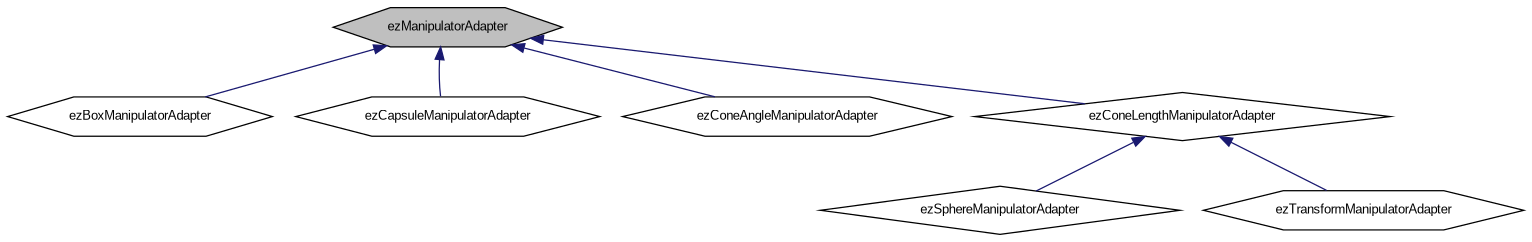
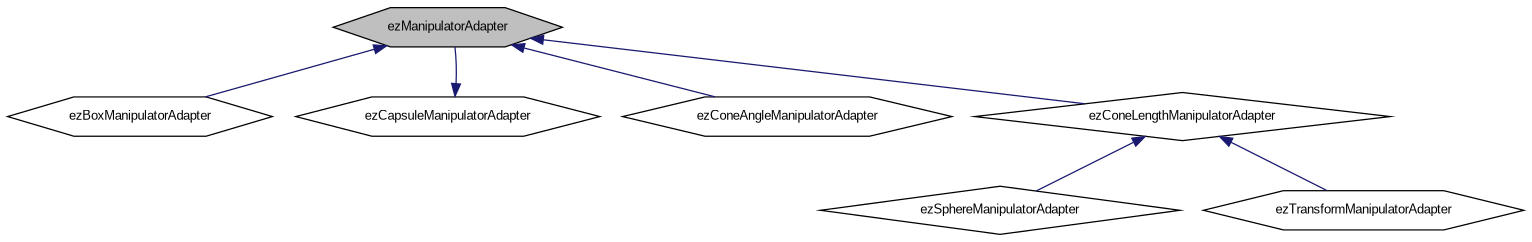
edge "ezCapsuleManipulatorAdapter" -> "ezManipulatorAdapter": reversed
